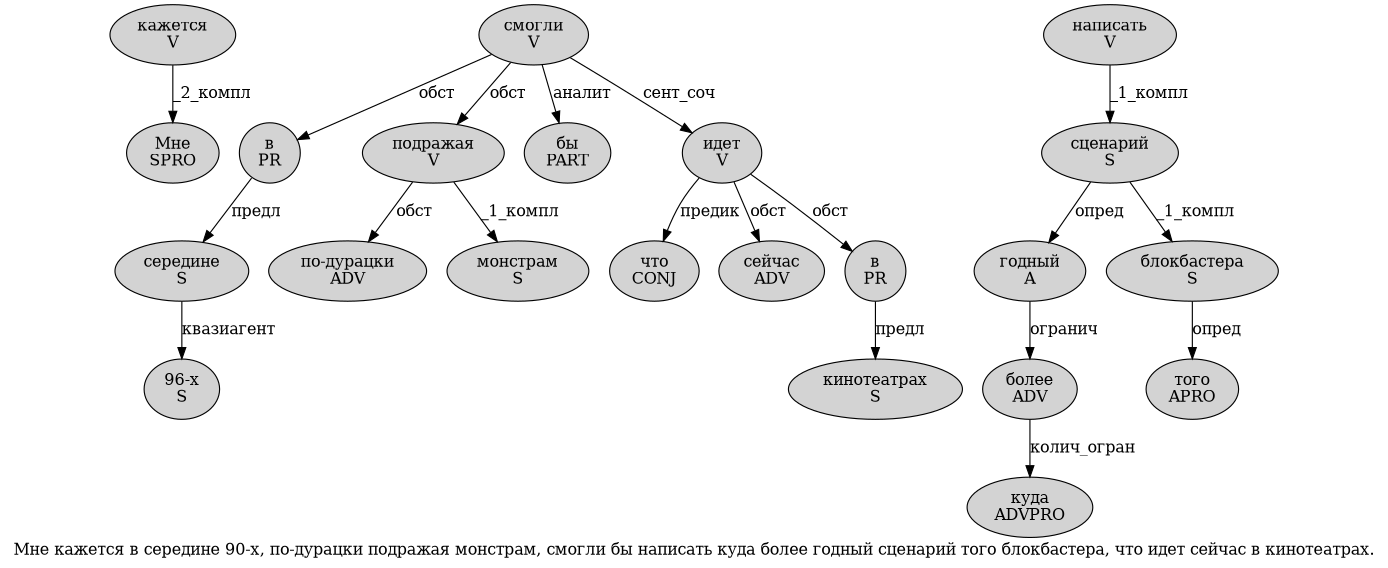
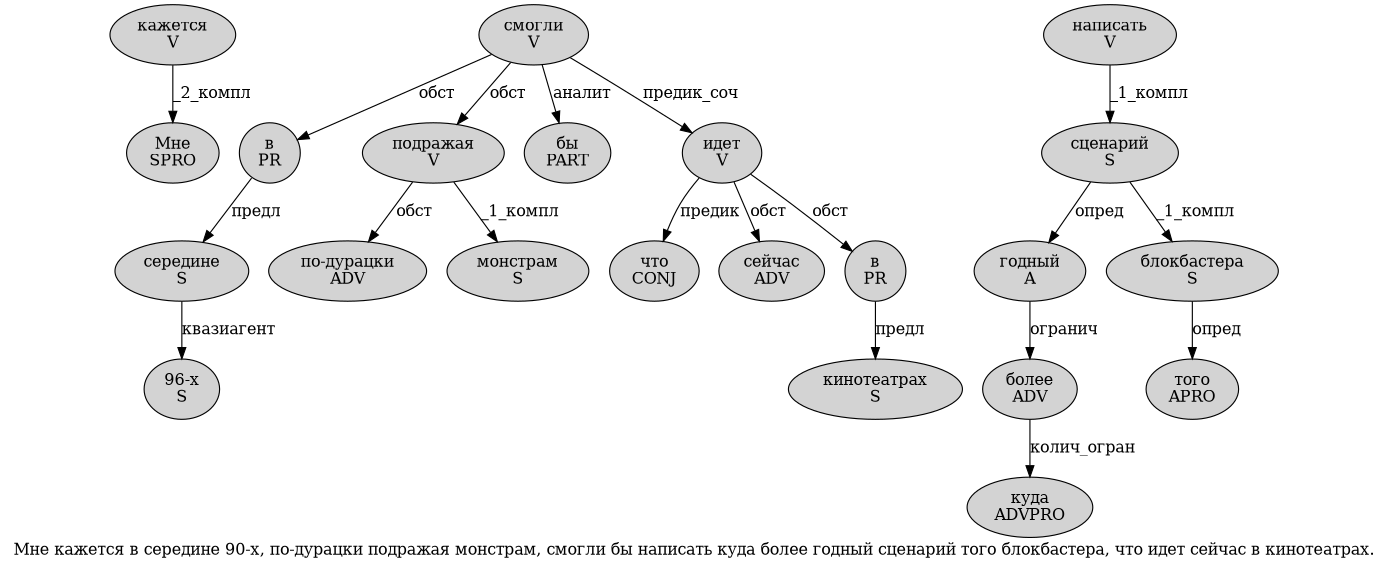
edge "смогли V" -> "идет V": label "сент_соч" -> "предик_соч"
